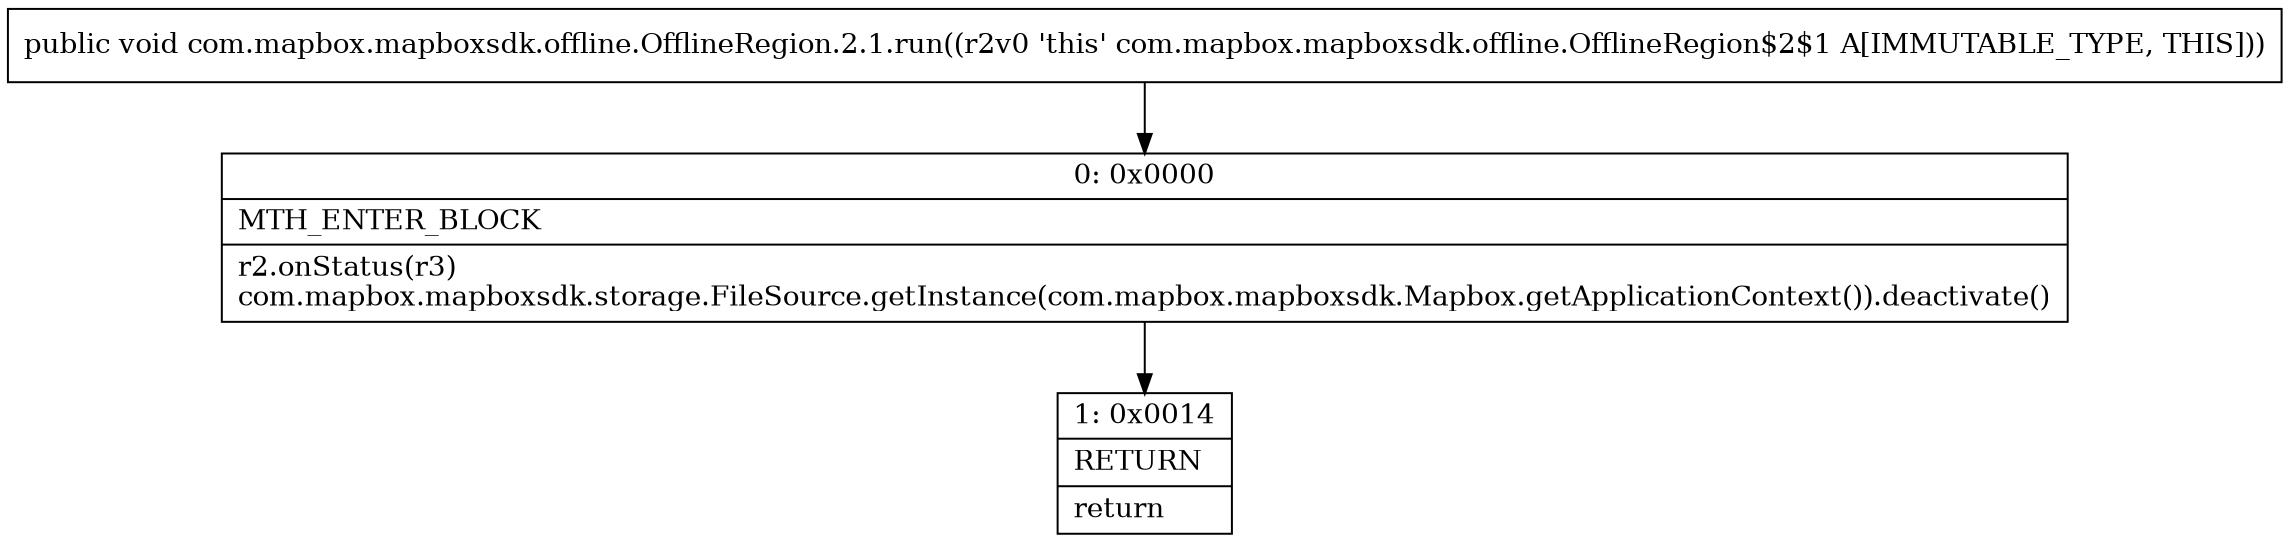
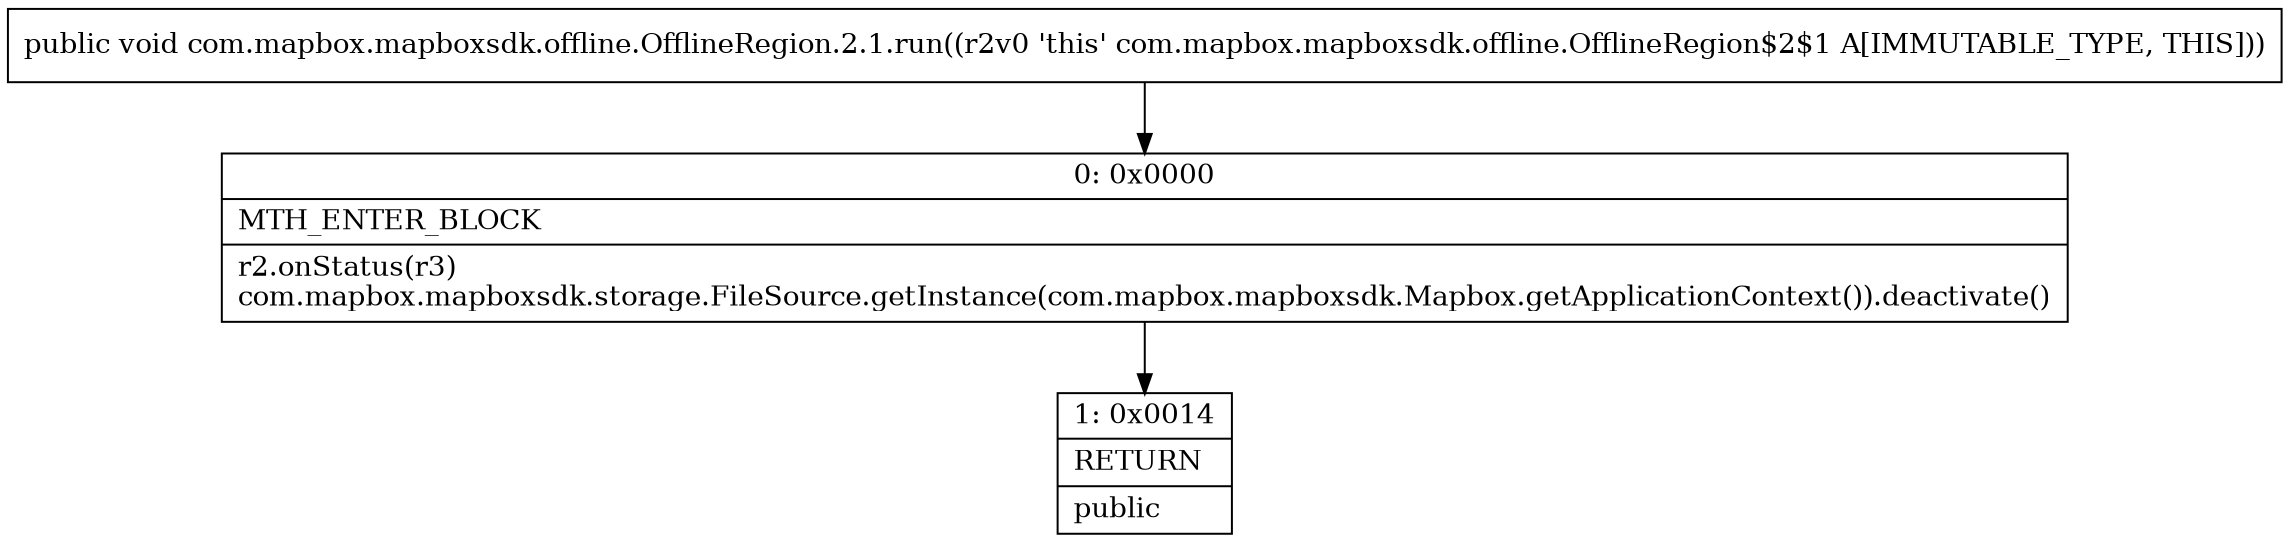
node "1: 0x0014": text "return" -> "public"
